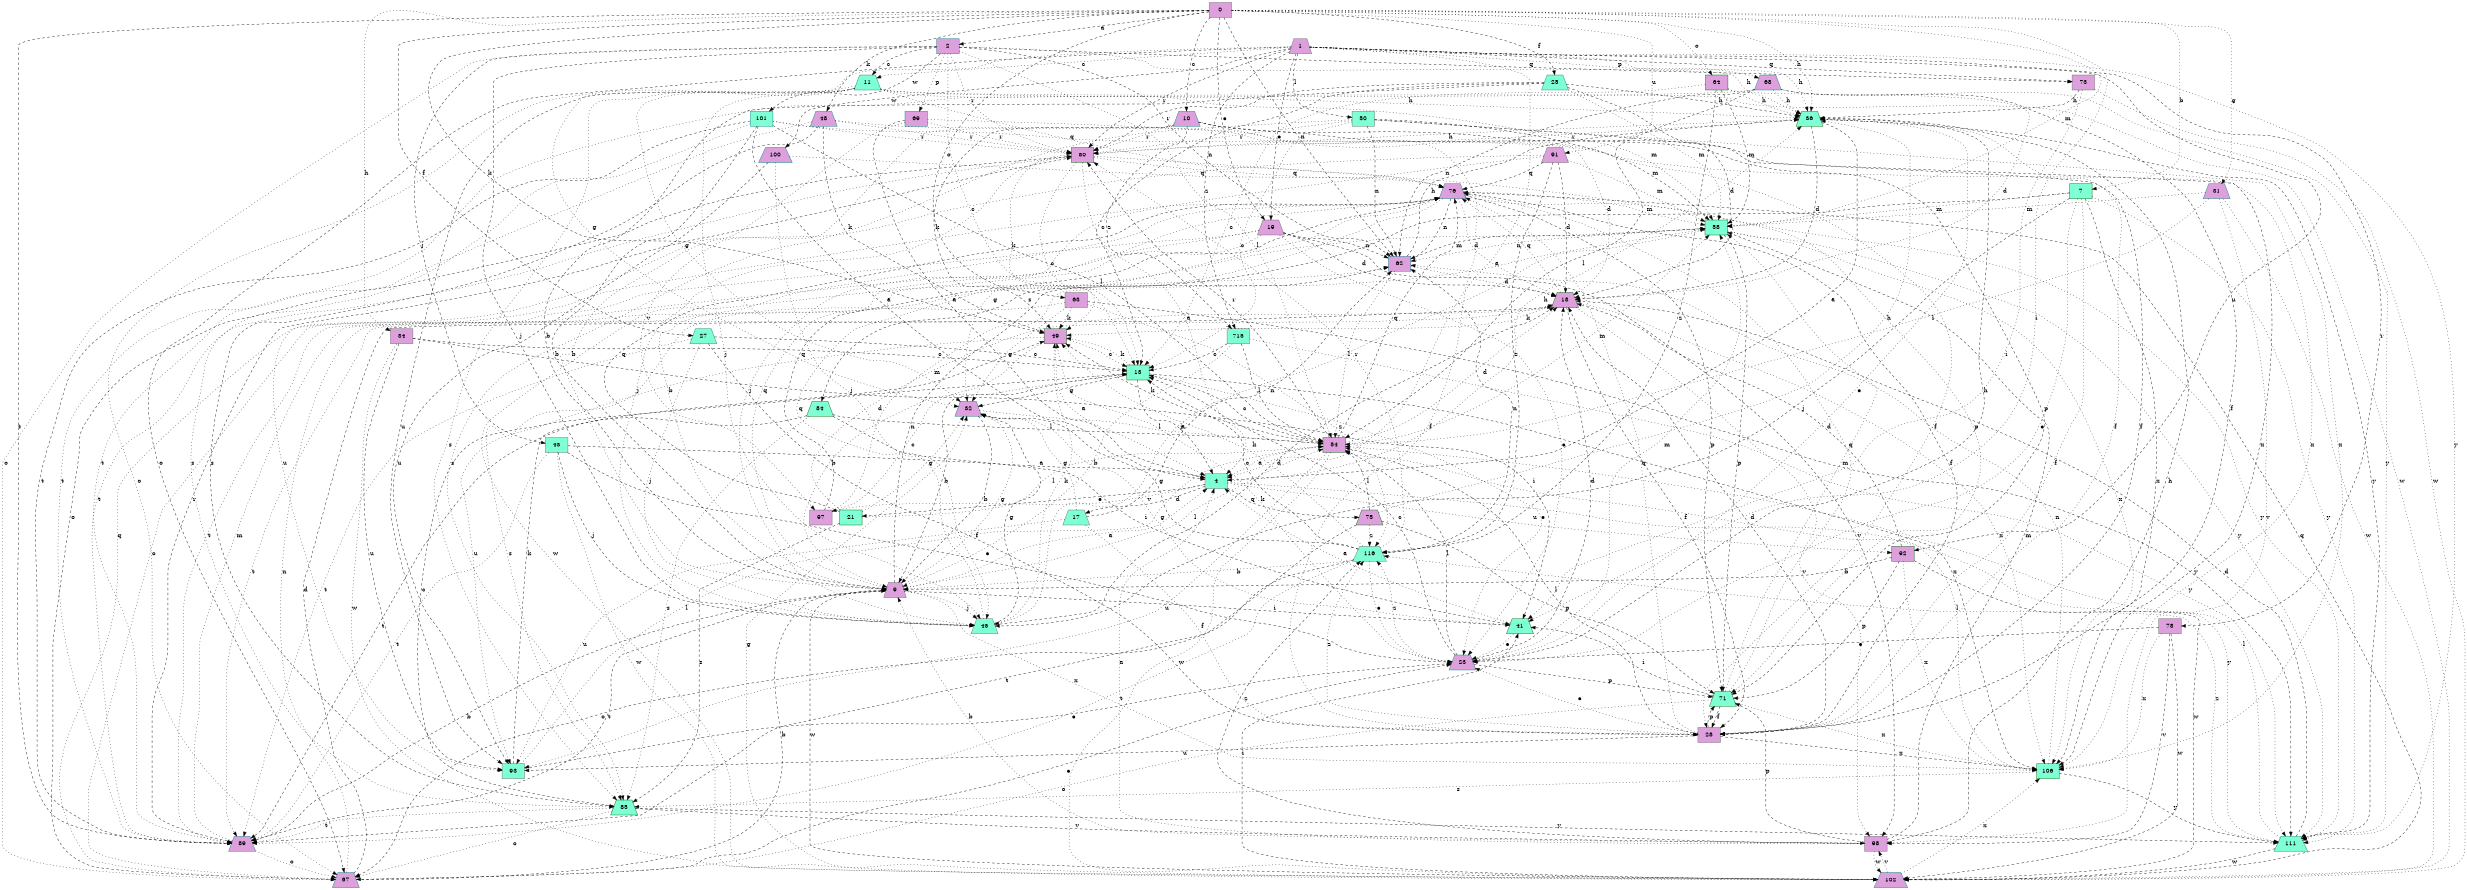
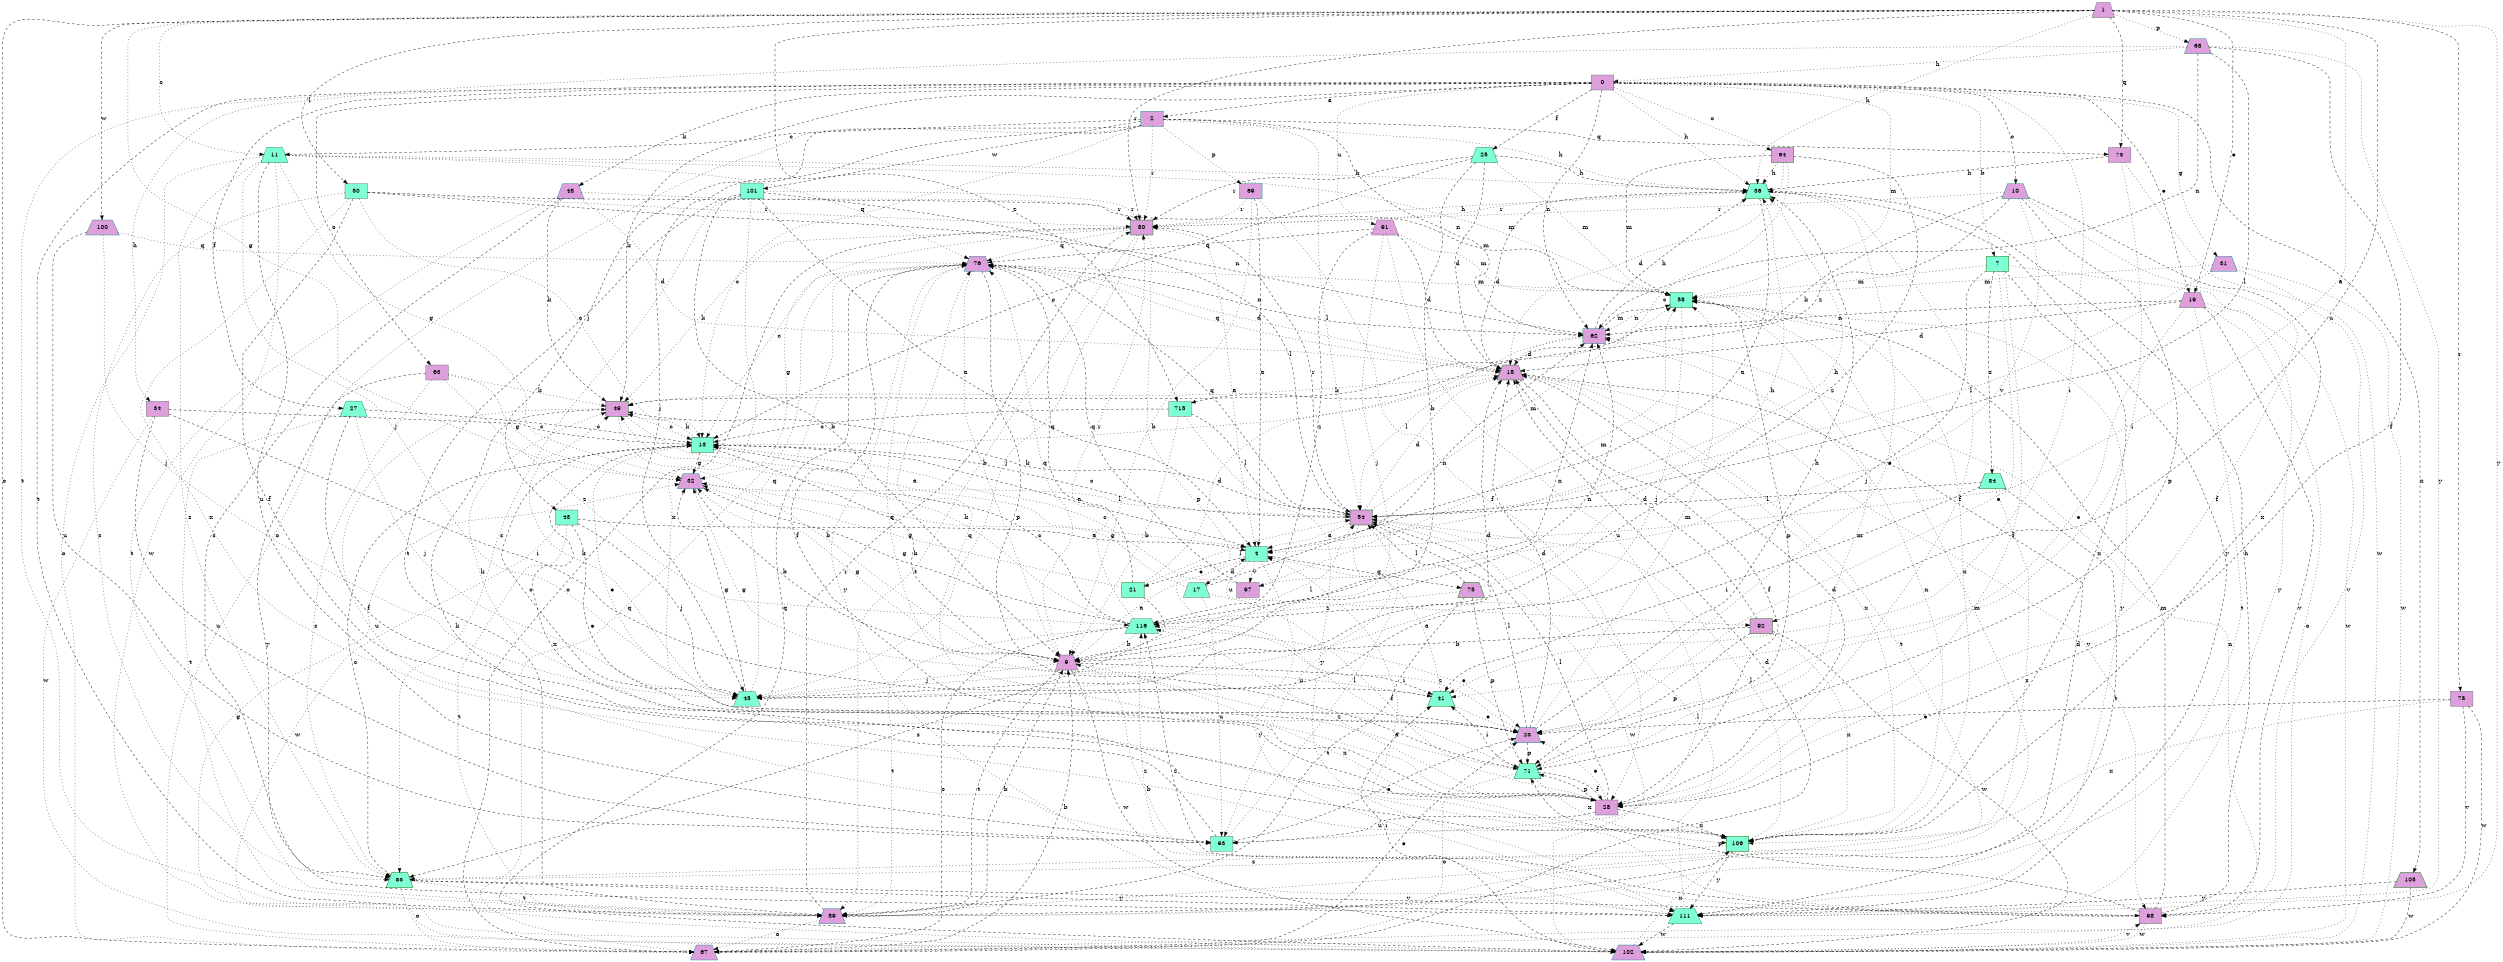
edge "68" -> "36": now "68" -> "0"
edge "45" -> "80": reversed
node "105": added
